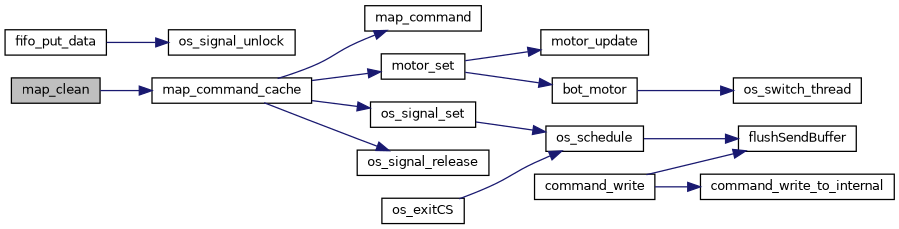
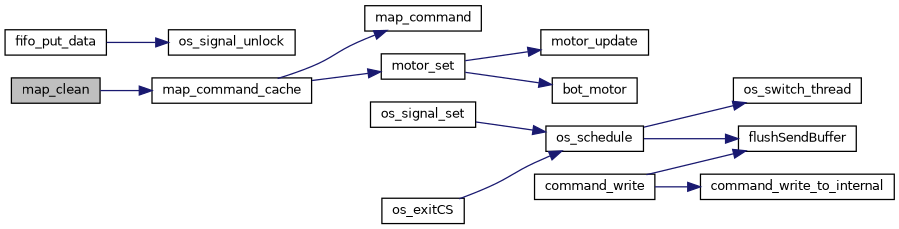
edge "bot_motor" -> "os_switch_thread": now "os_schedule" -> "os_switch_thread"
edge "map_command_cache" -> "os_signal_set": removed
node "os_signal_release": removed
